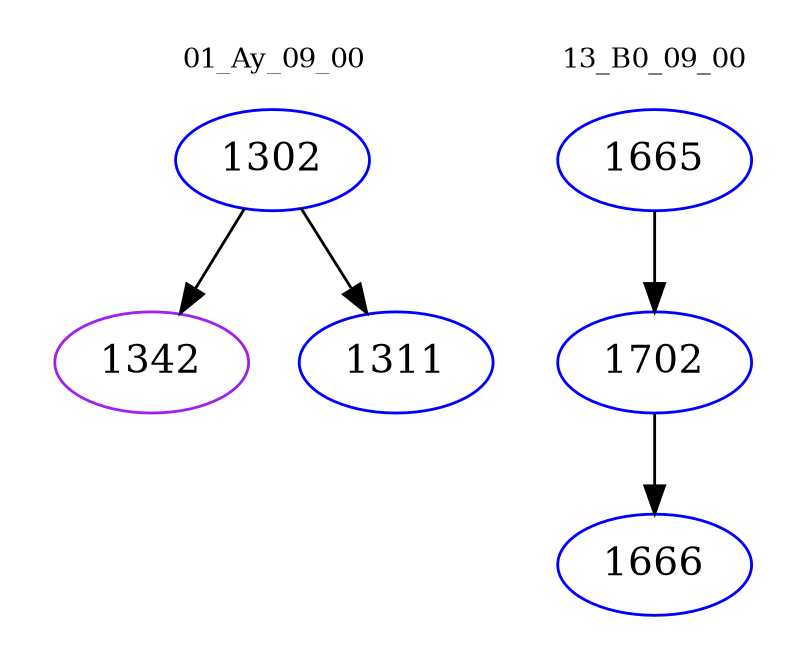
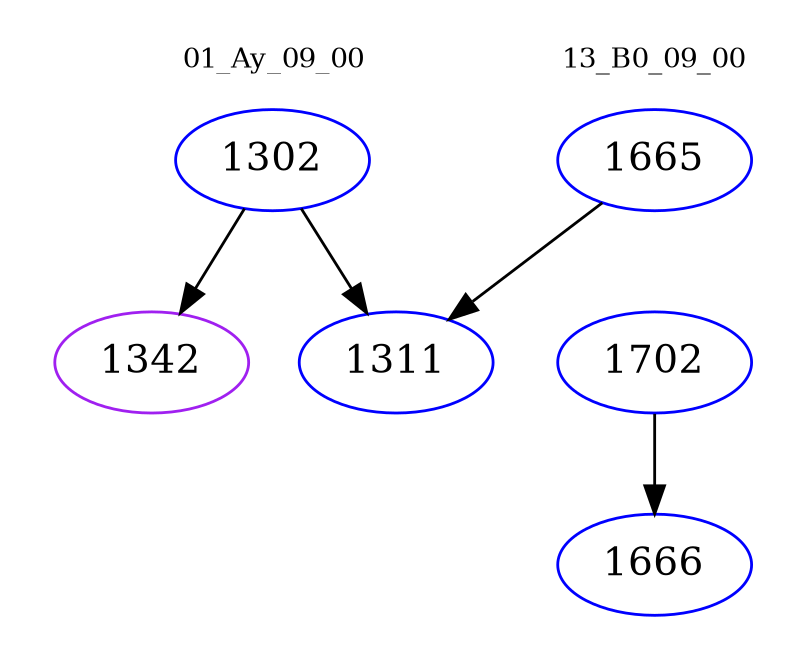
edge "1665" -> "1702": now "1665" -> "1311"
